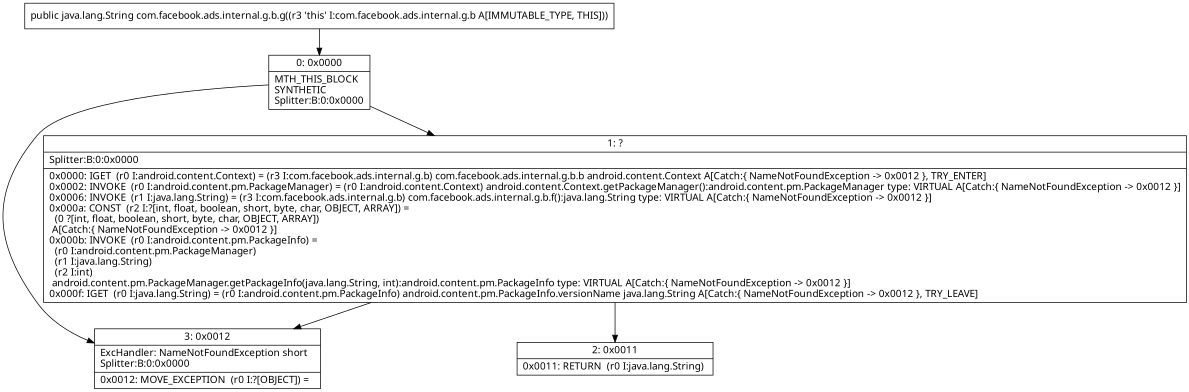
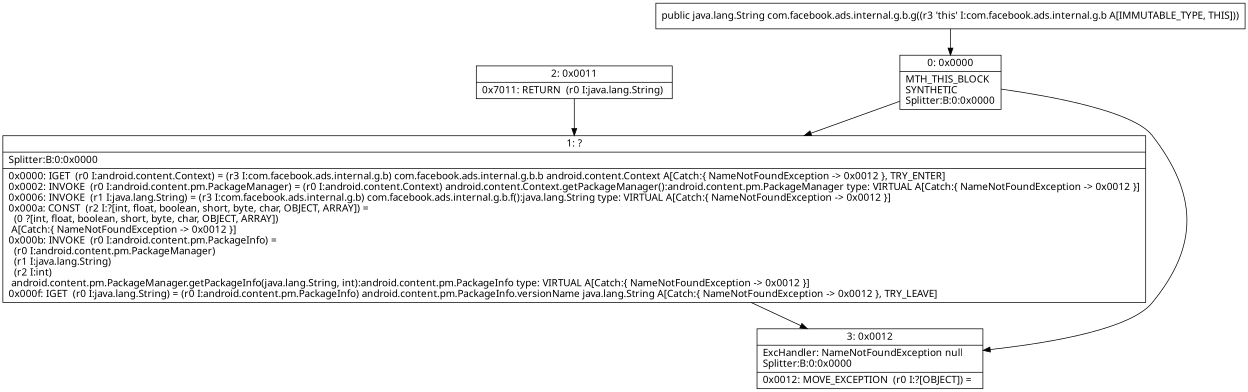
edge "1: ?" -> "2: 0x0011": reversed
node "3: 0x0012": text "ExcHandler: NameNotFoundException short" -> "ExcHandler: NameNotFoundException null"
node "2: 0x0011": text "0x0011: RETURN  (r0 I:java.lang.String)" -> "0x7011: RETURN  (r0 I:java.lang.String)"
